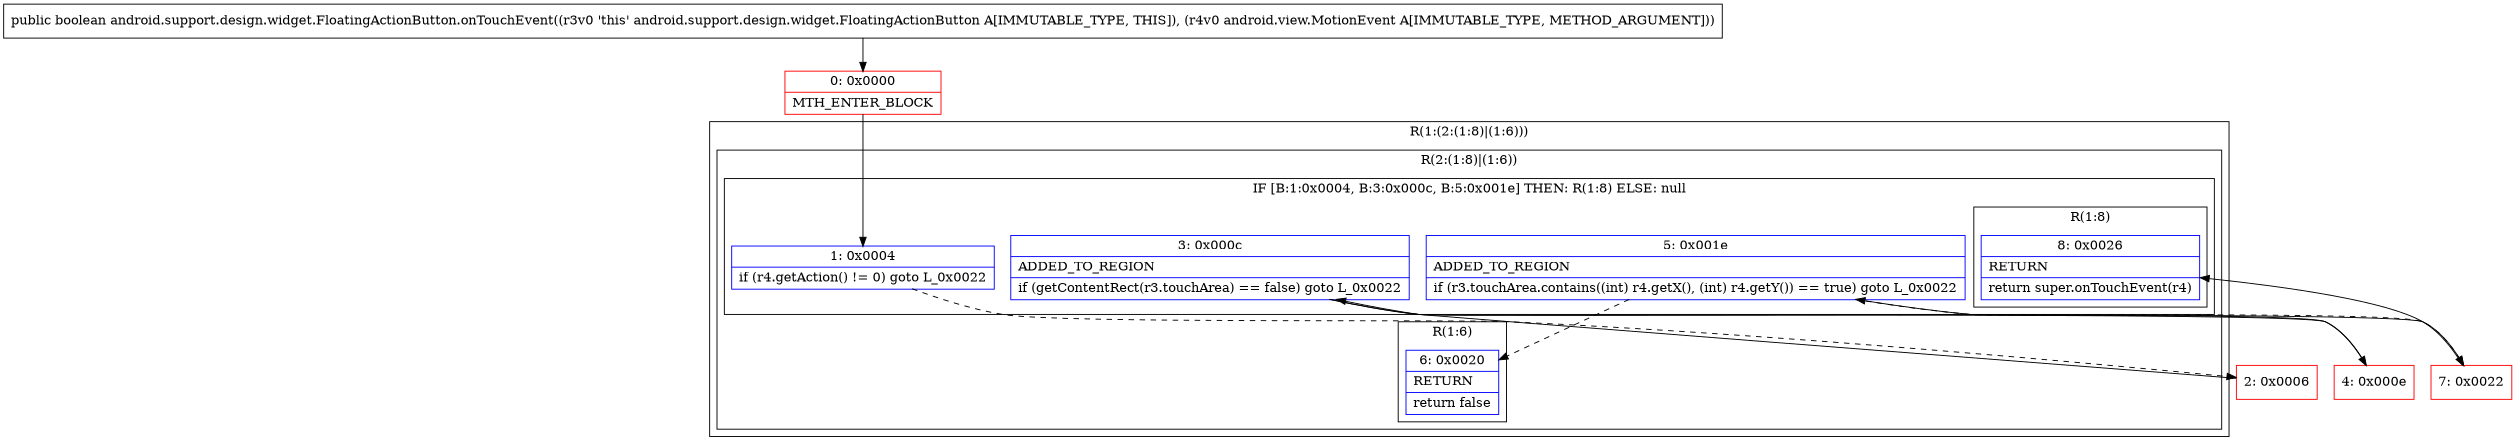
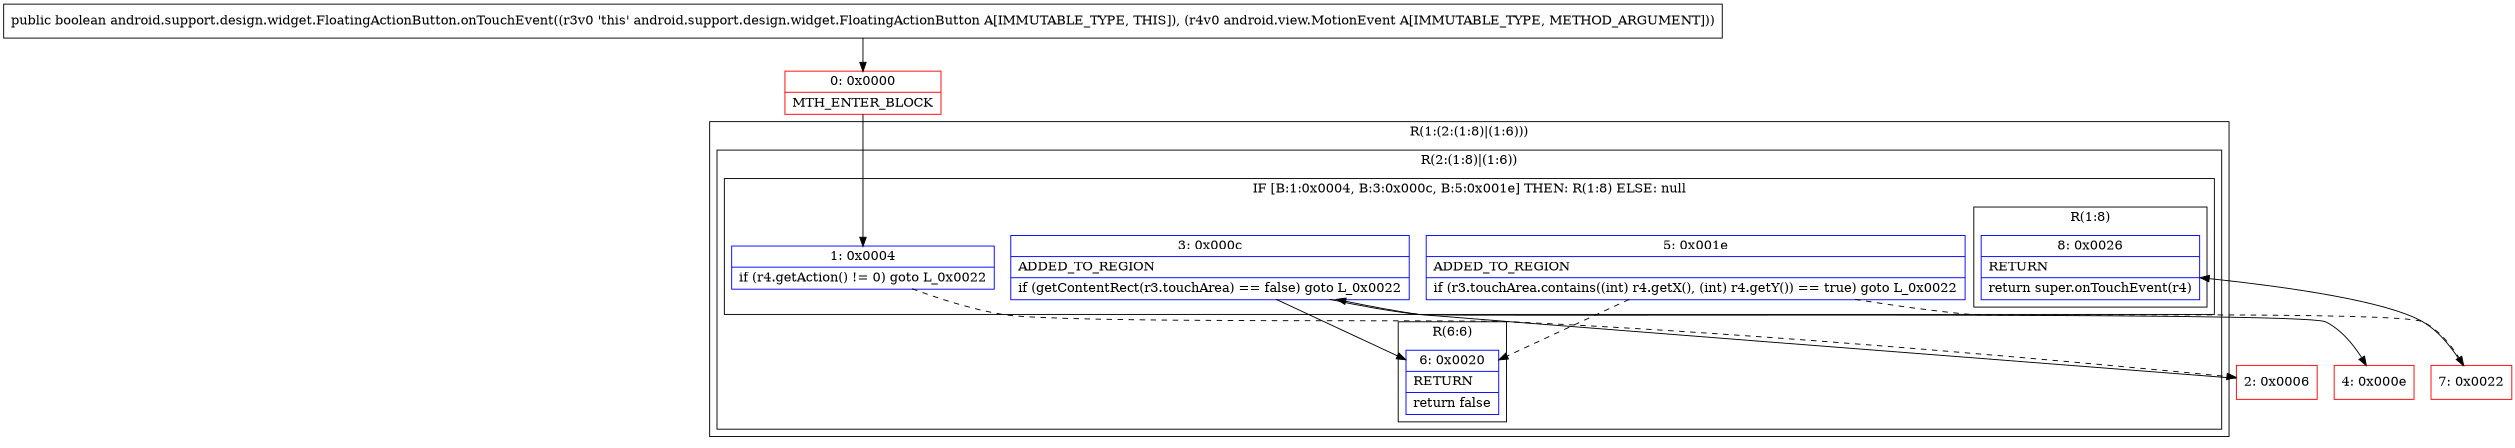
edge "3: 0x000c" -> "7: 0x0022": now "3: 0x000c" -> "6: 0x0020"
edge "4: 0x000e" -> "5: 0x001e": removed
cluster "R(1:6)": label "R(1:6)" -> "R(6:6)"
